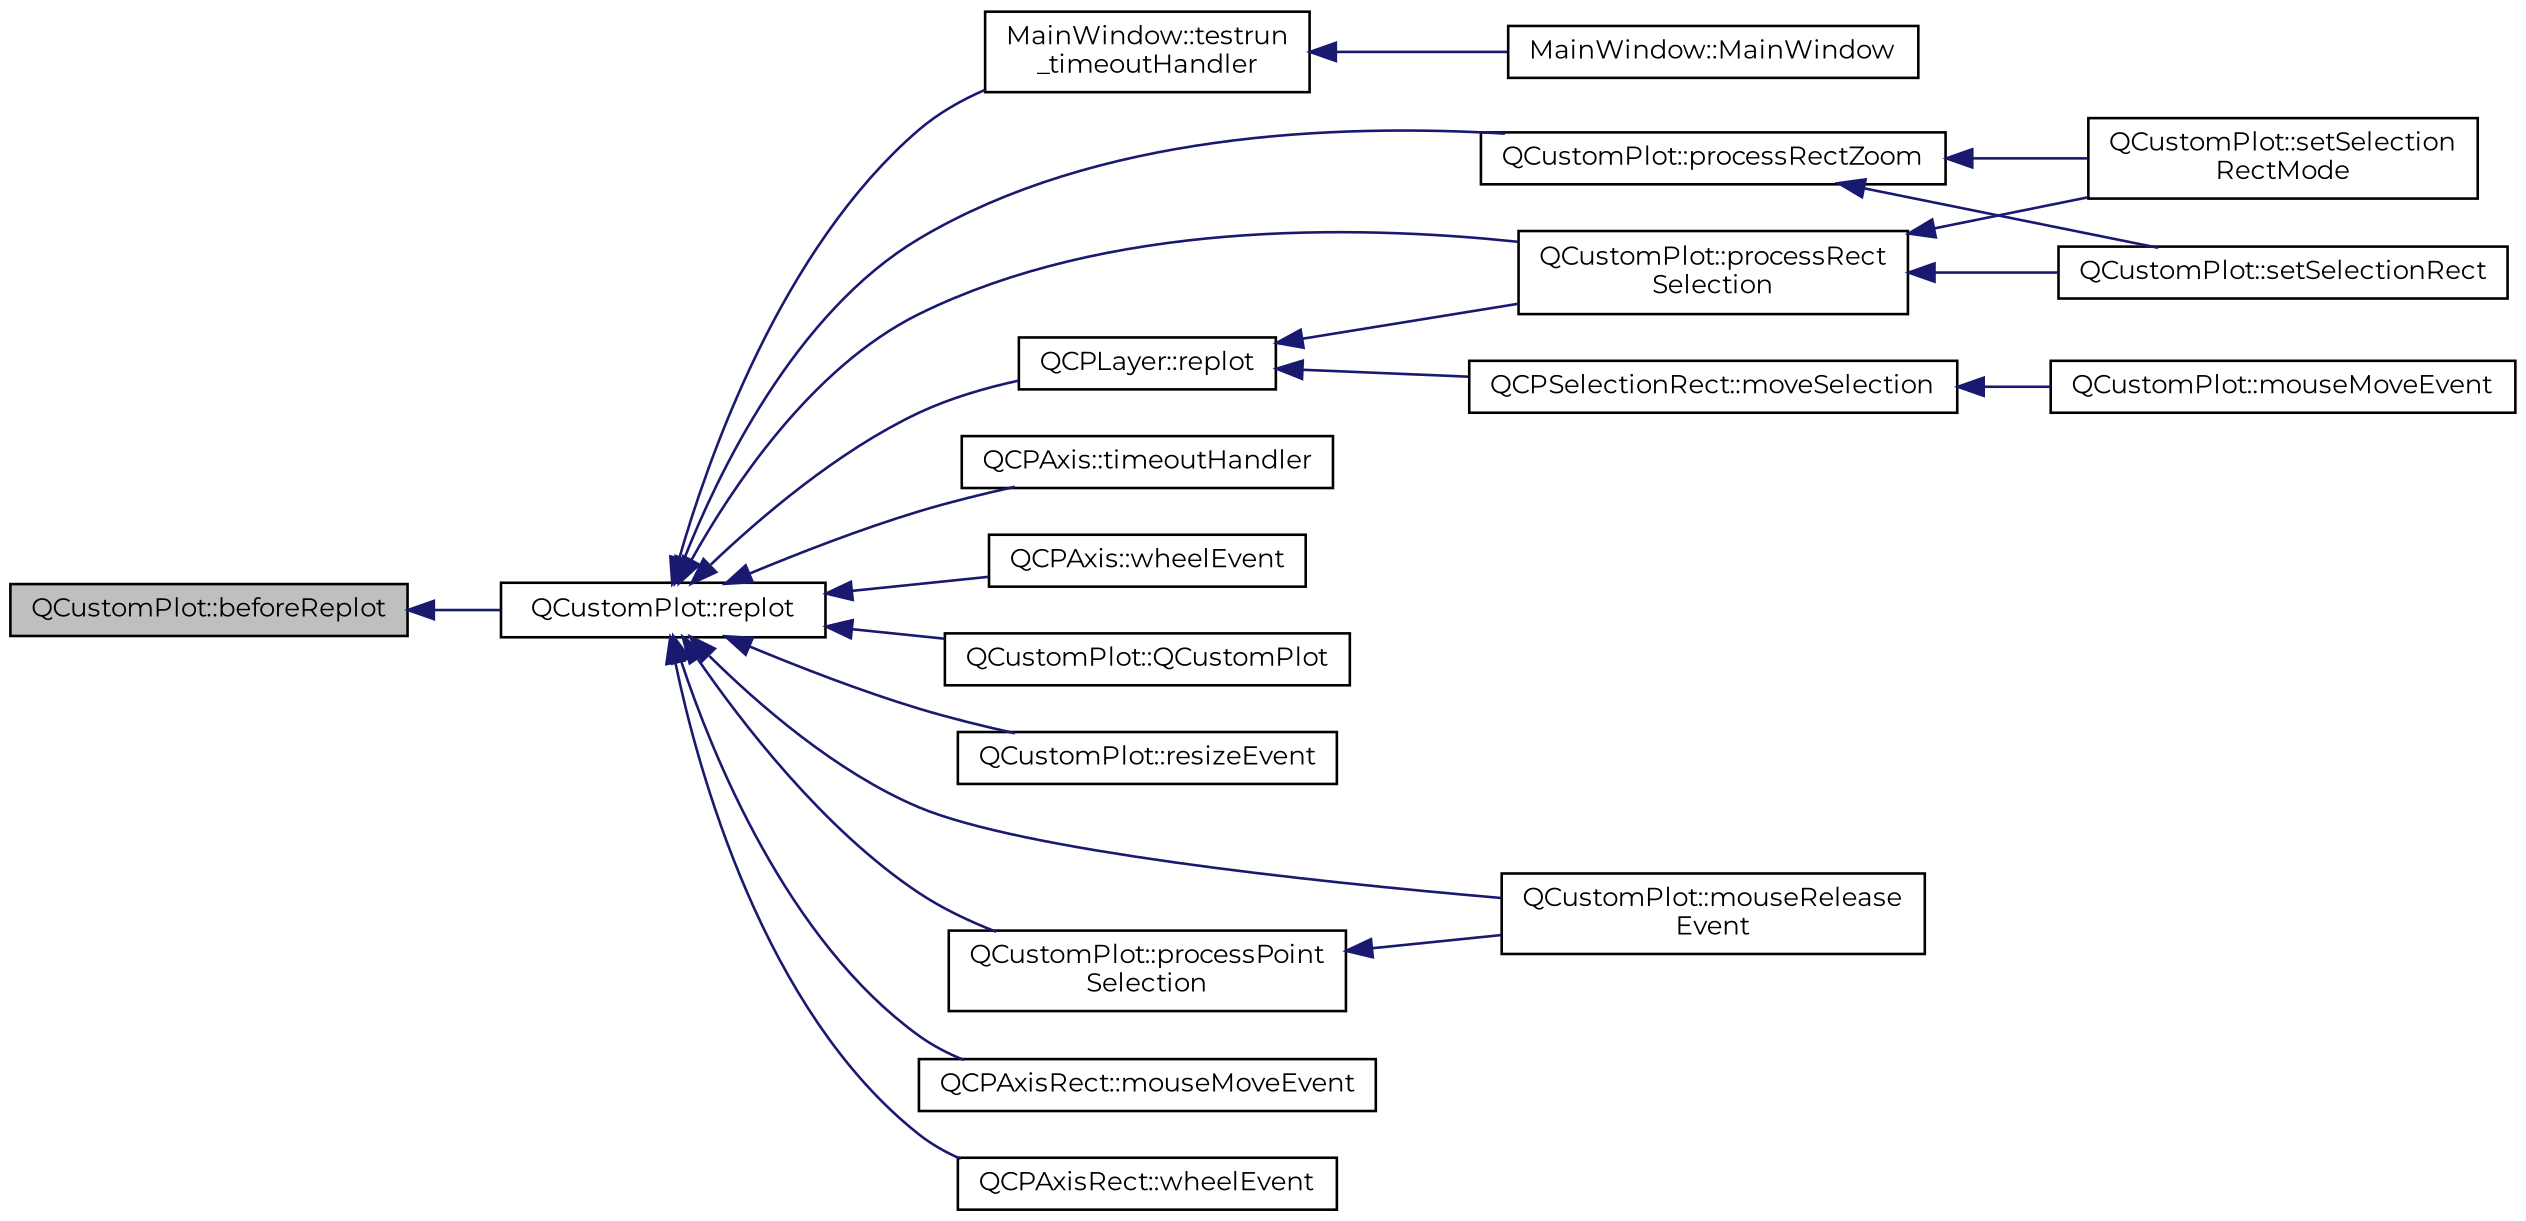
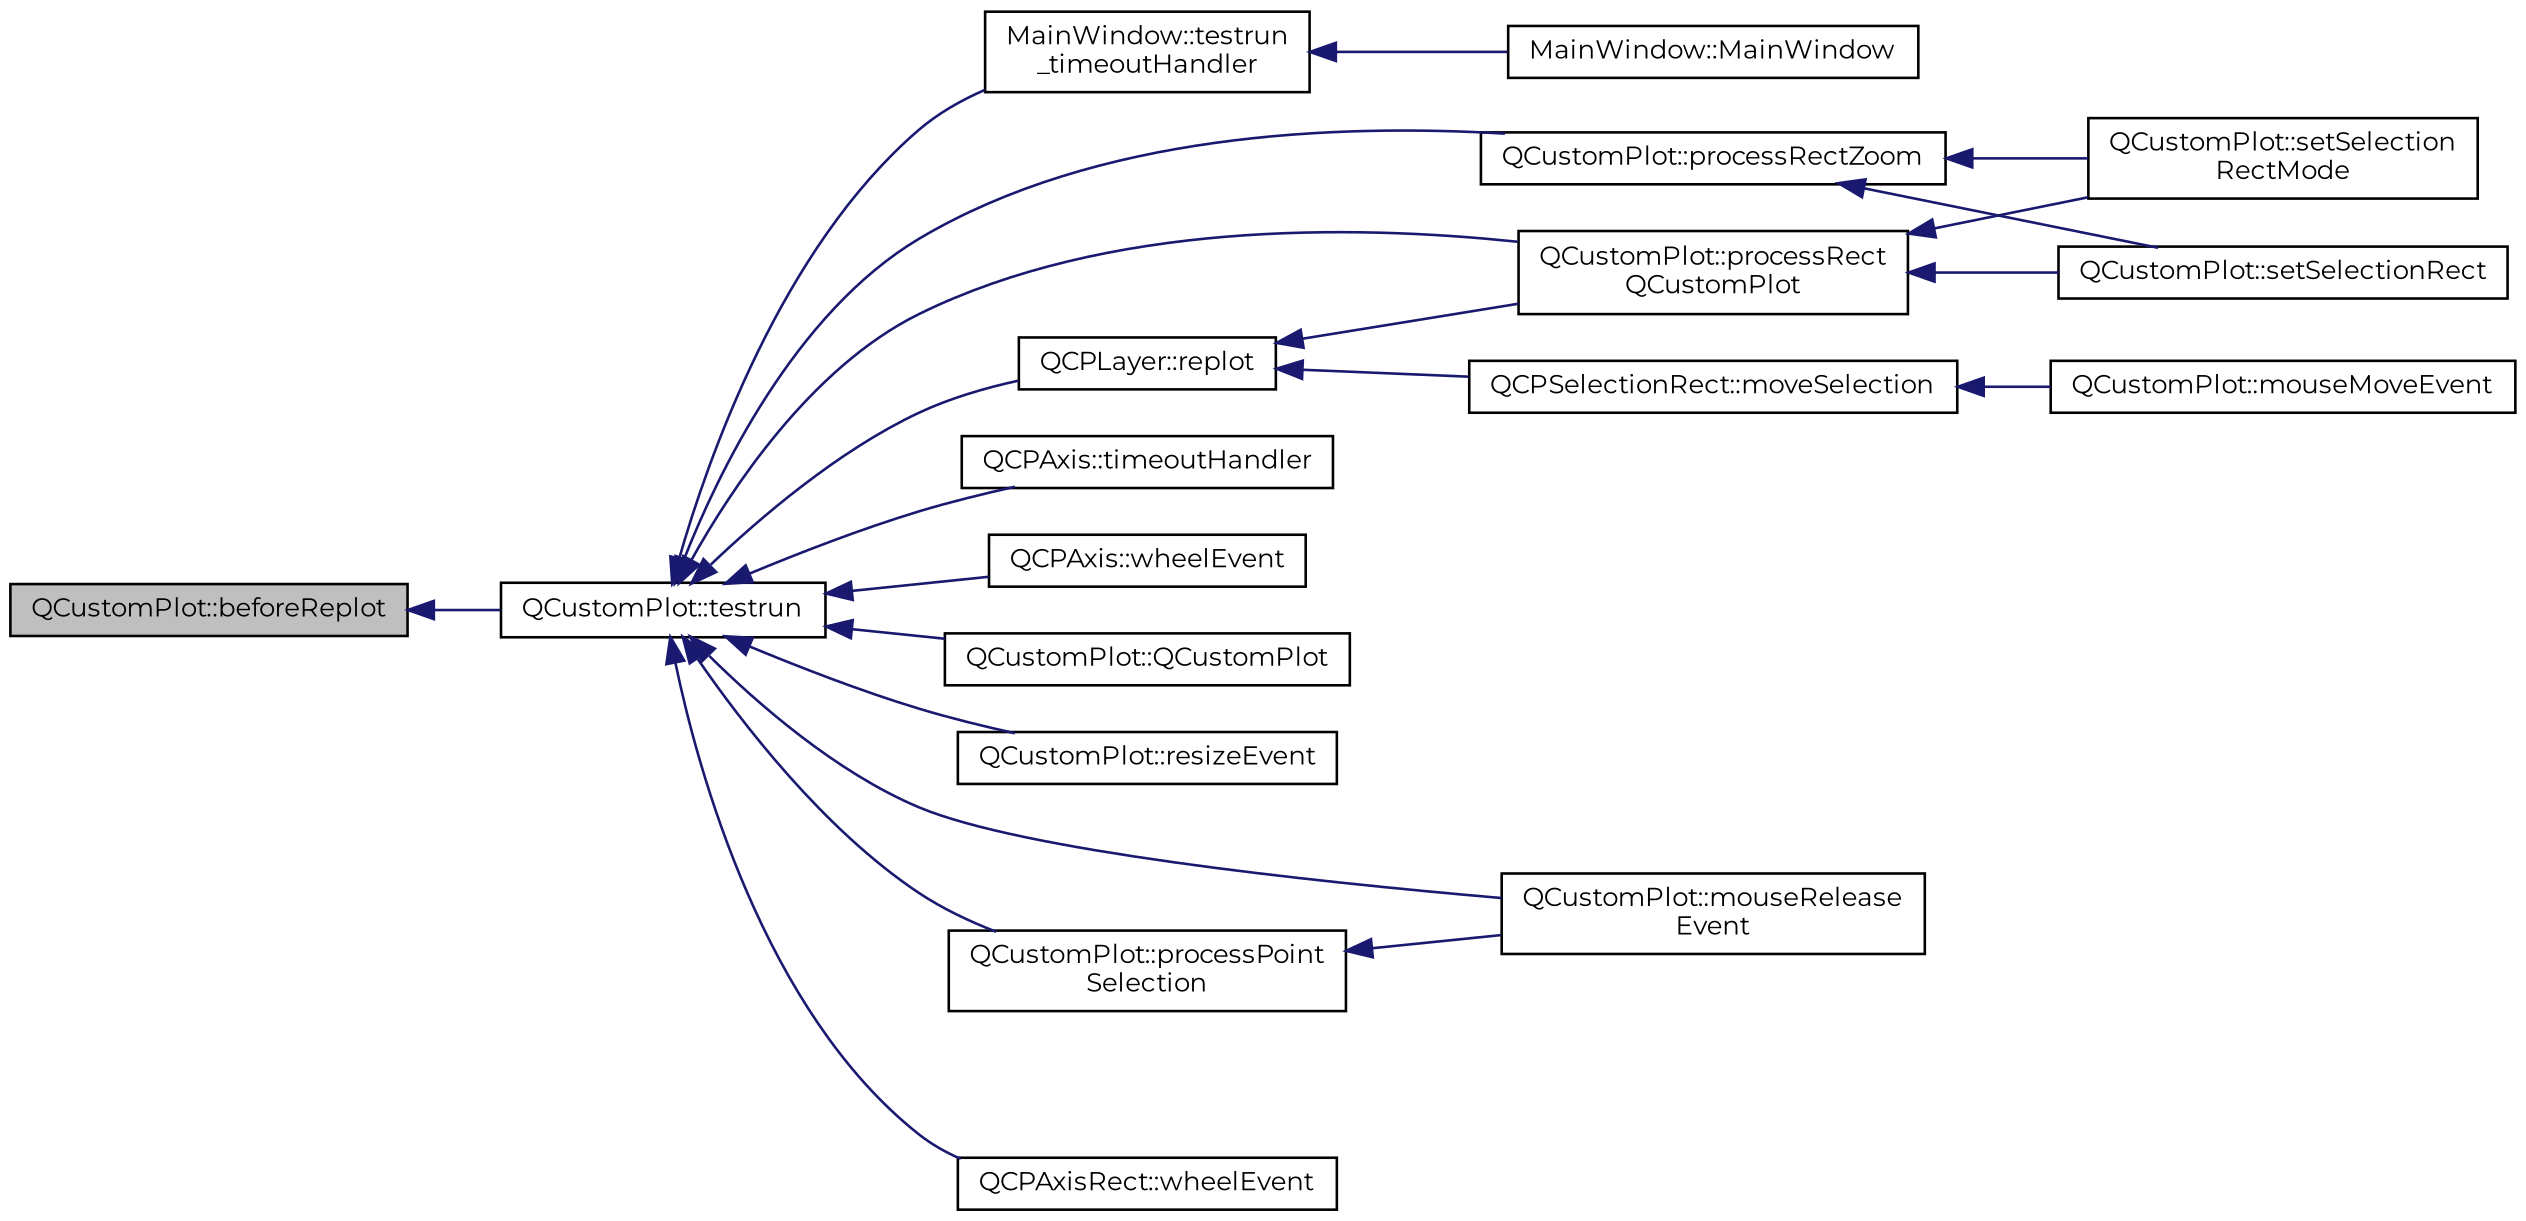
node "QCustomPlot::processRect Selection": label "QCustomPlot::processRect Selection" -> "QCustomPlot::processRect QCustomPlot"
node "QCustomPlot::replot": label "QCustomPlot::replot" -> "QCustomPlot::testrun"
node "QCPAxisRect::mouseMoveEvent": removed
